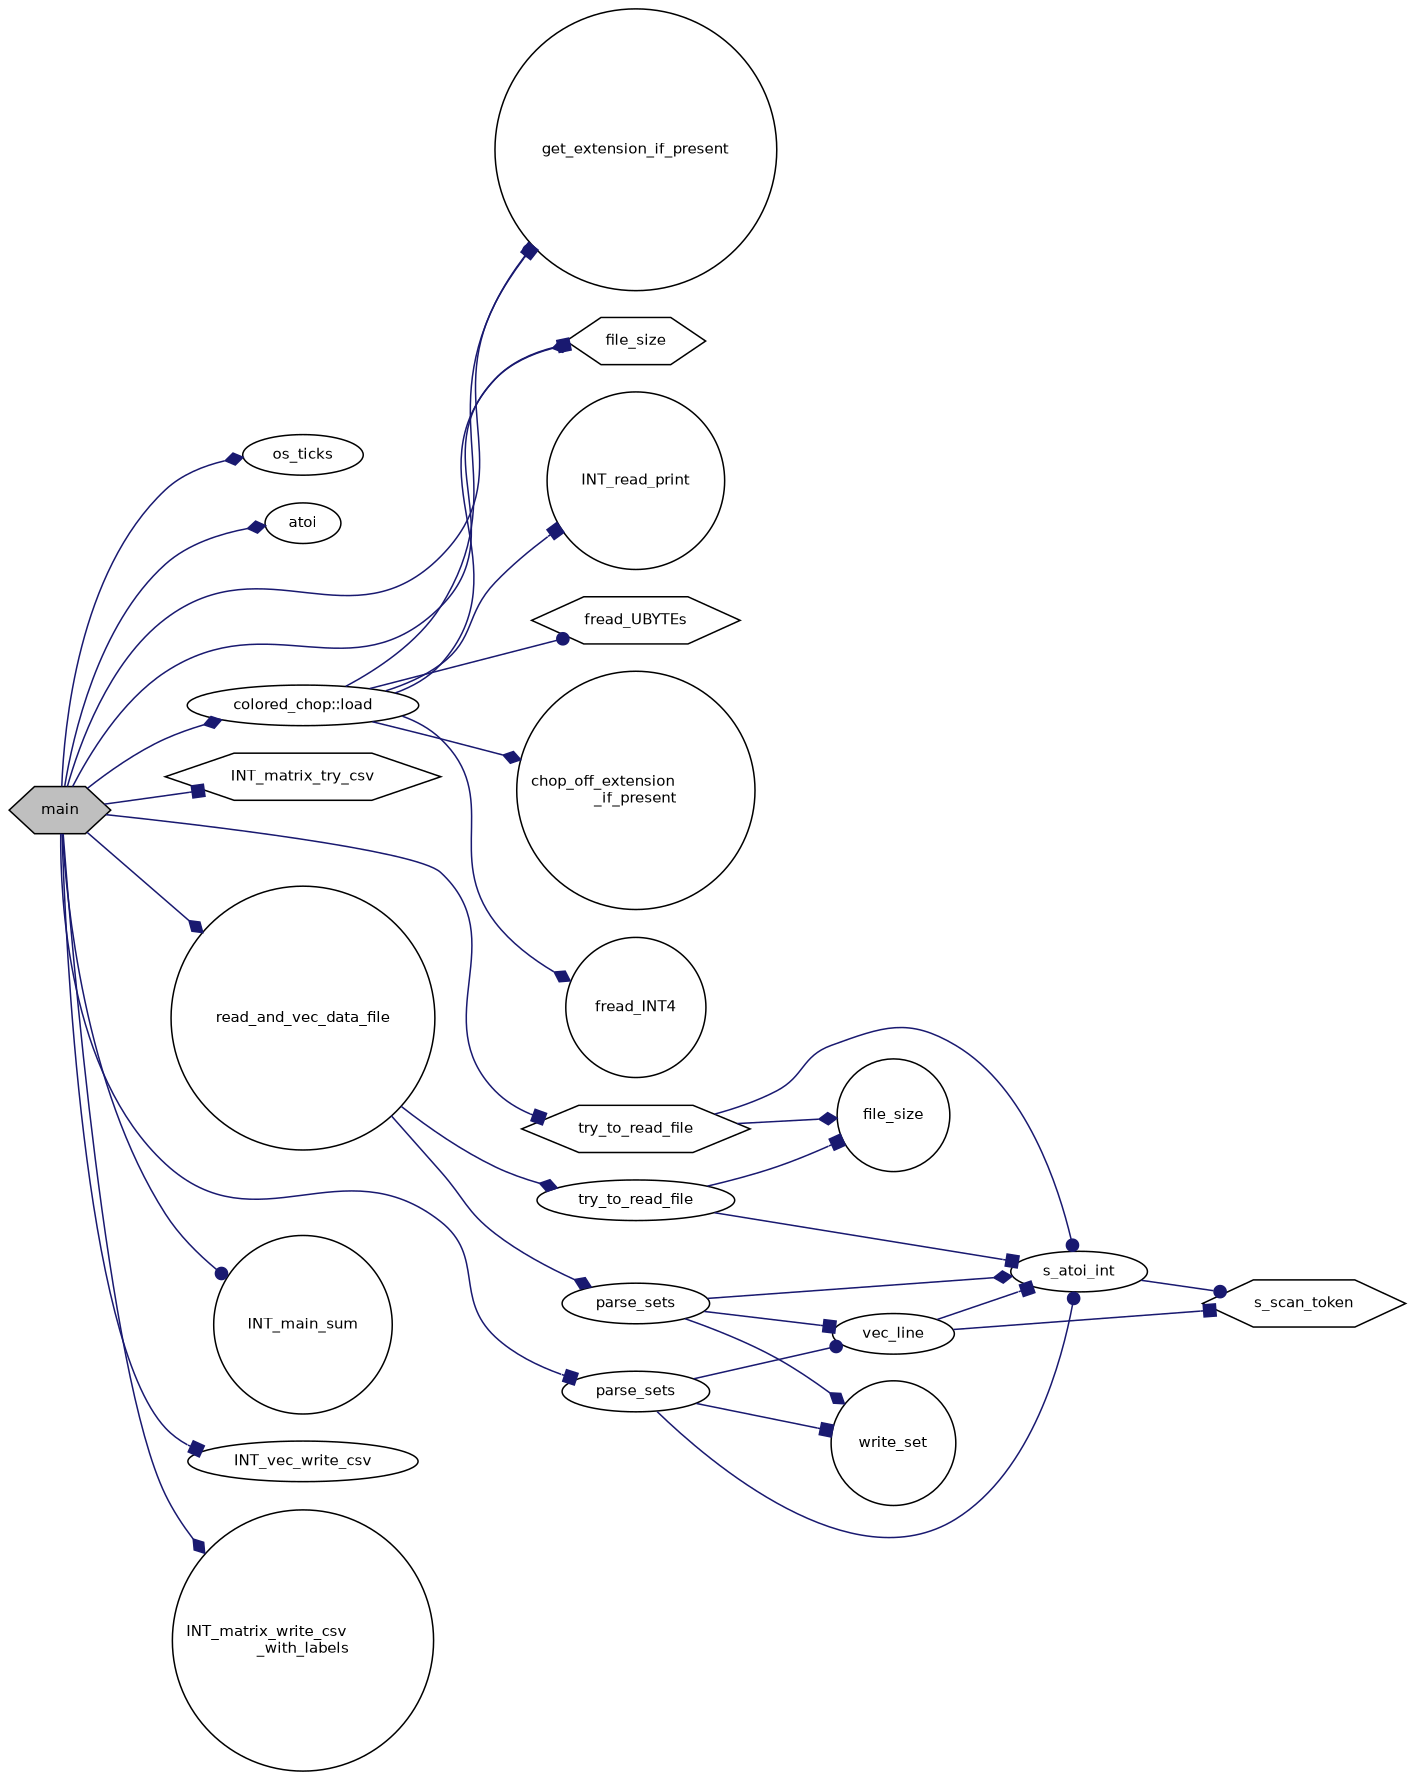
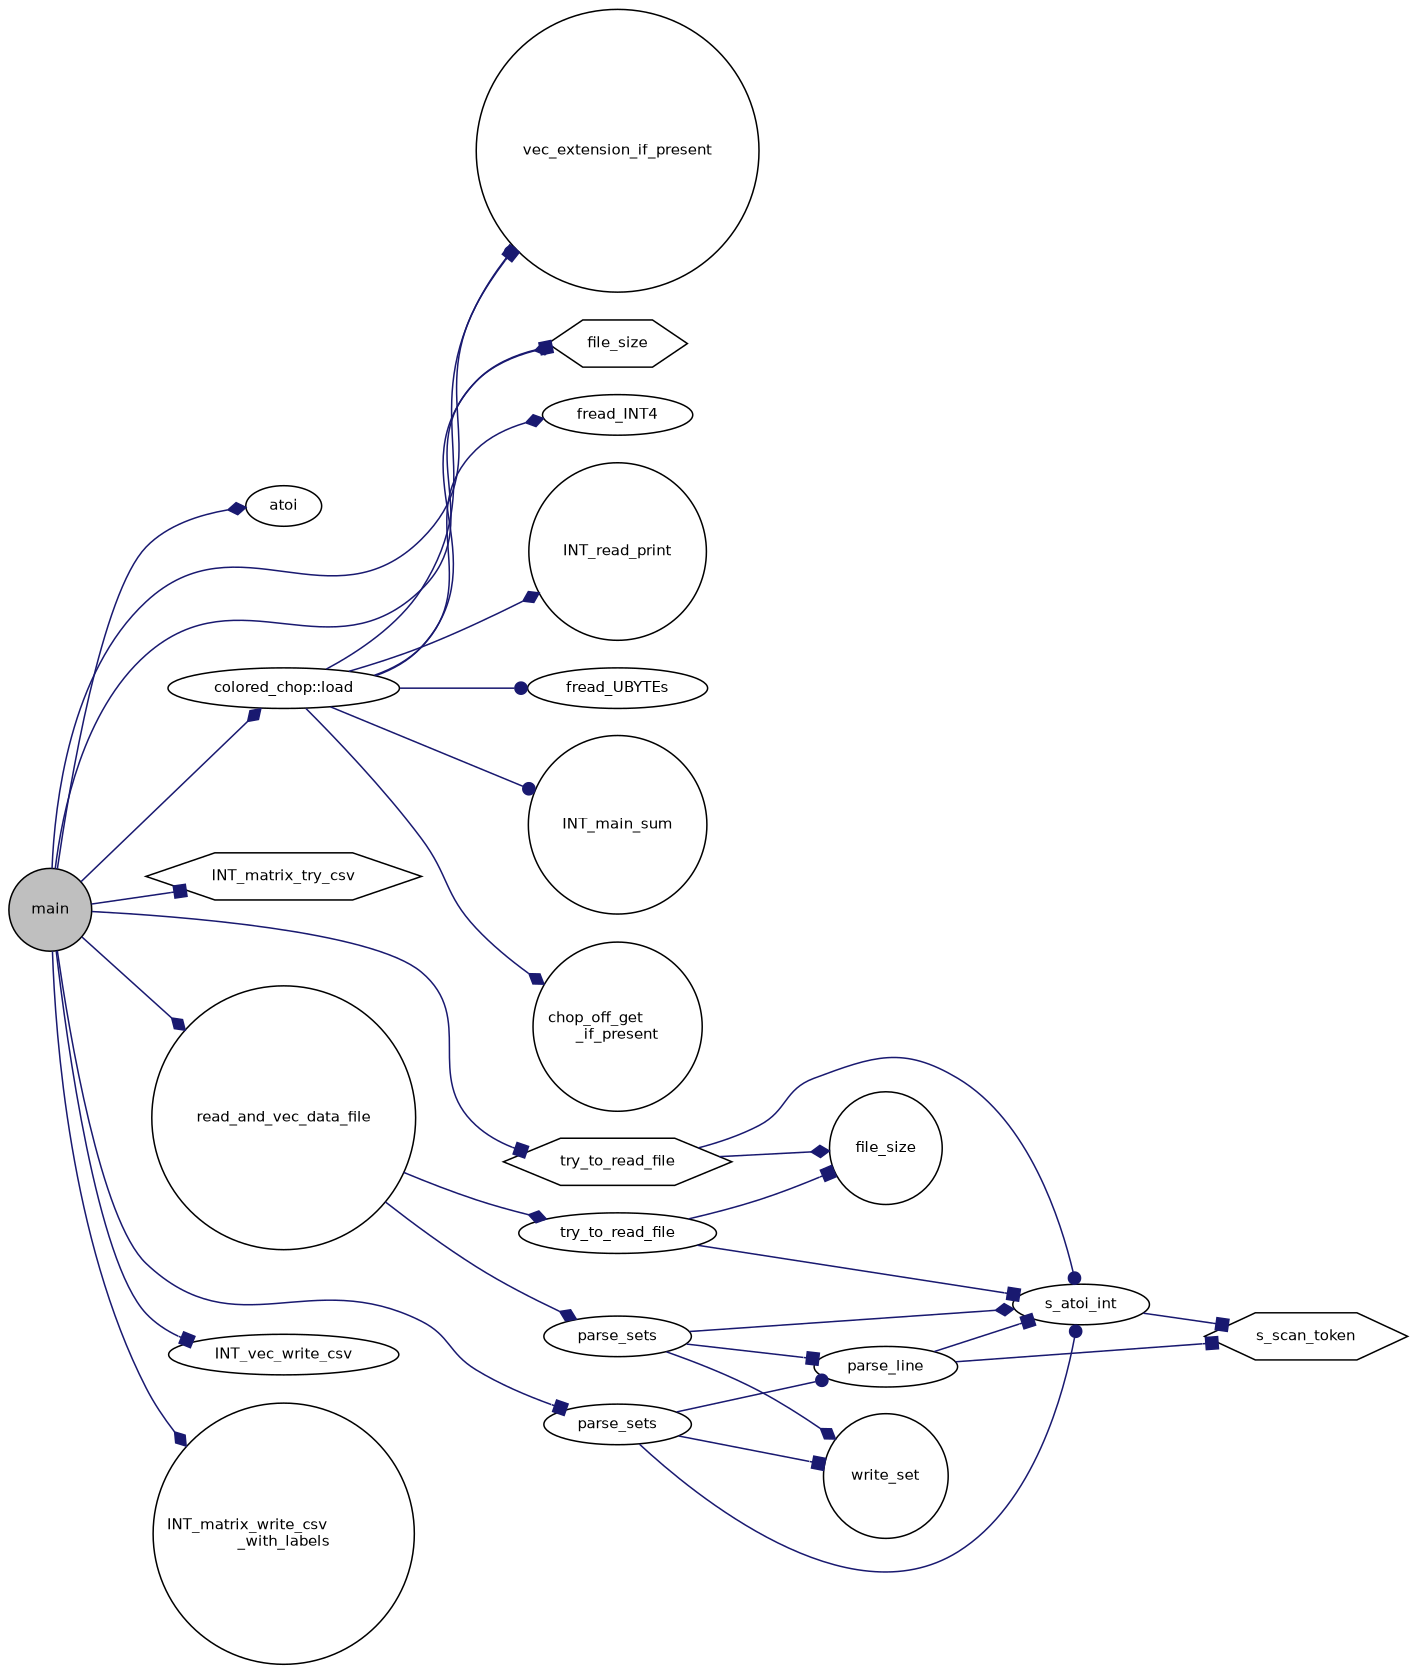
node "get_extension_if_present": label "get_extension_if_present" -> "vec_extension_if_present"
node "os_ticks": removed
edge "colored_chop::load" -> "INT_read_print": arrowhead box -> diamond
node "fread_UBYTEs": shape hexagon -> ellipse
node "chop_off_extension _if_present": label "chop_off_extension _if_present" -> "chop_off_get _if_present"
node "main": shape hexagon -> circle
node "fread_INT4": shape circle -> ellipse
edge "main" -> "INT_main_sum": now "colored_chop::load" -> "INT_main_sum"
edge "s_atoi_int" -> "s_scan_token": arrowhead dot -> box
node "vec_line": label "vec_line" -> "parse_line"
